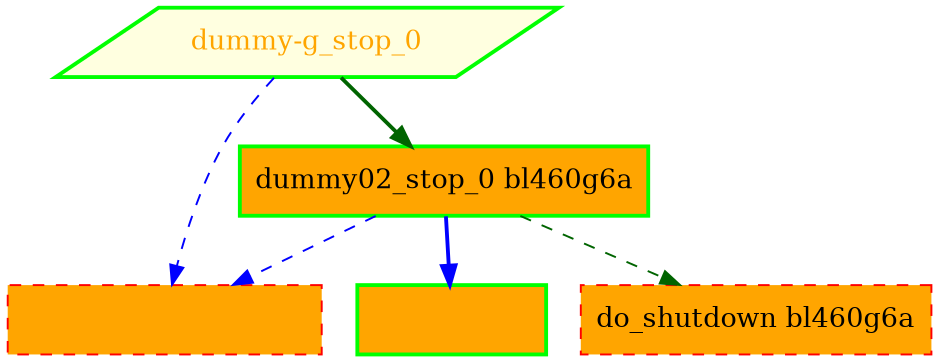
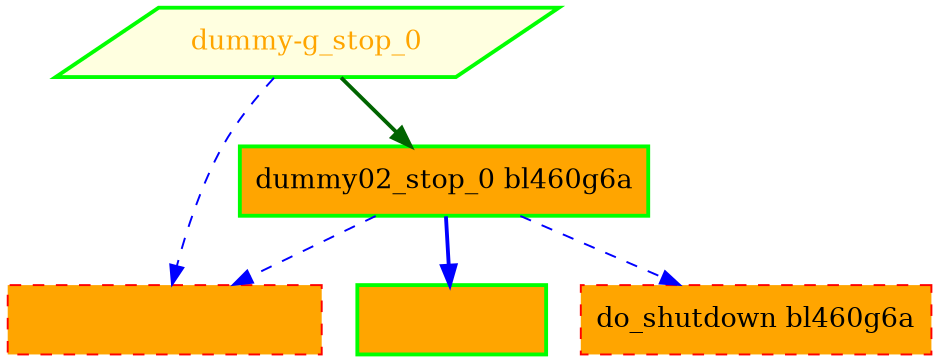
edge "dummy02_stop_0 bl460g6a" -> "do_shutdown bl460g6a": color darkgreen -> blue
